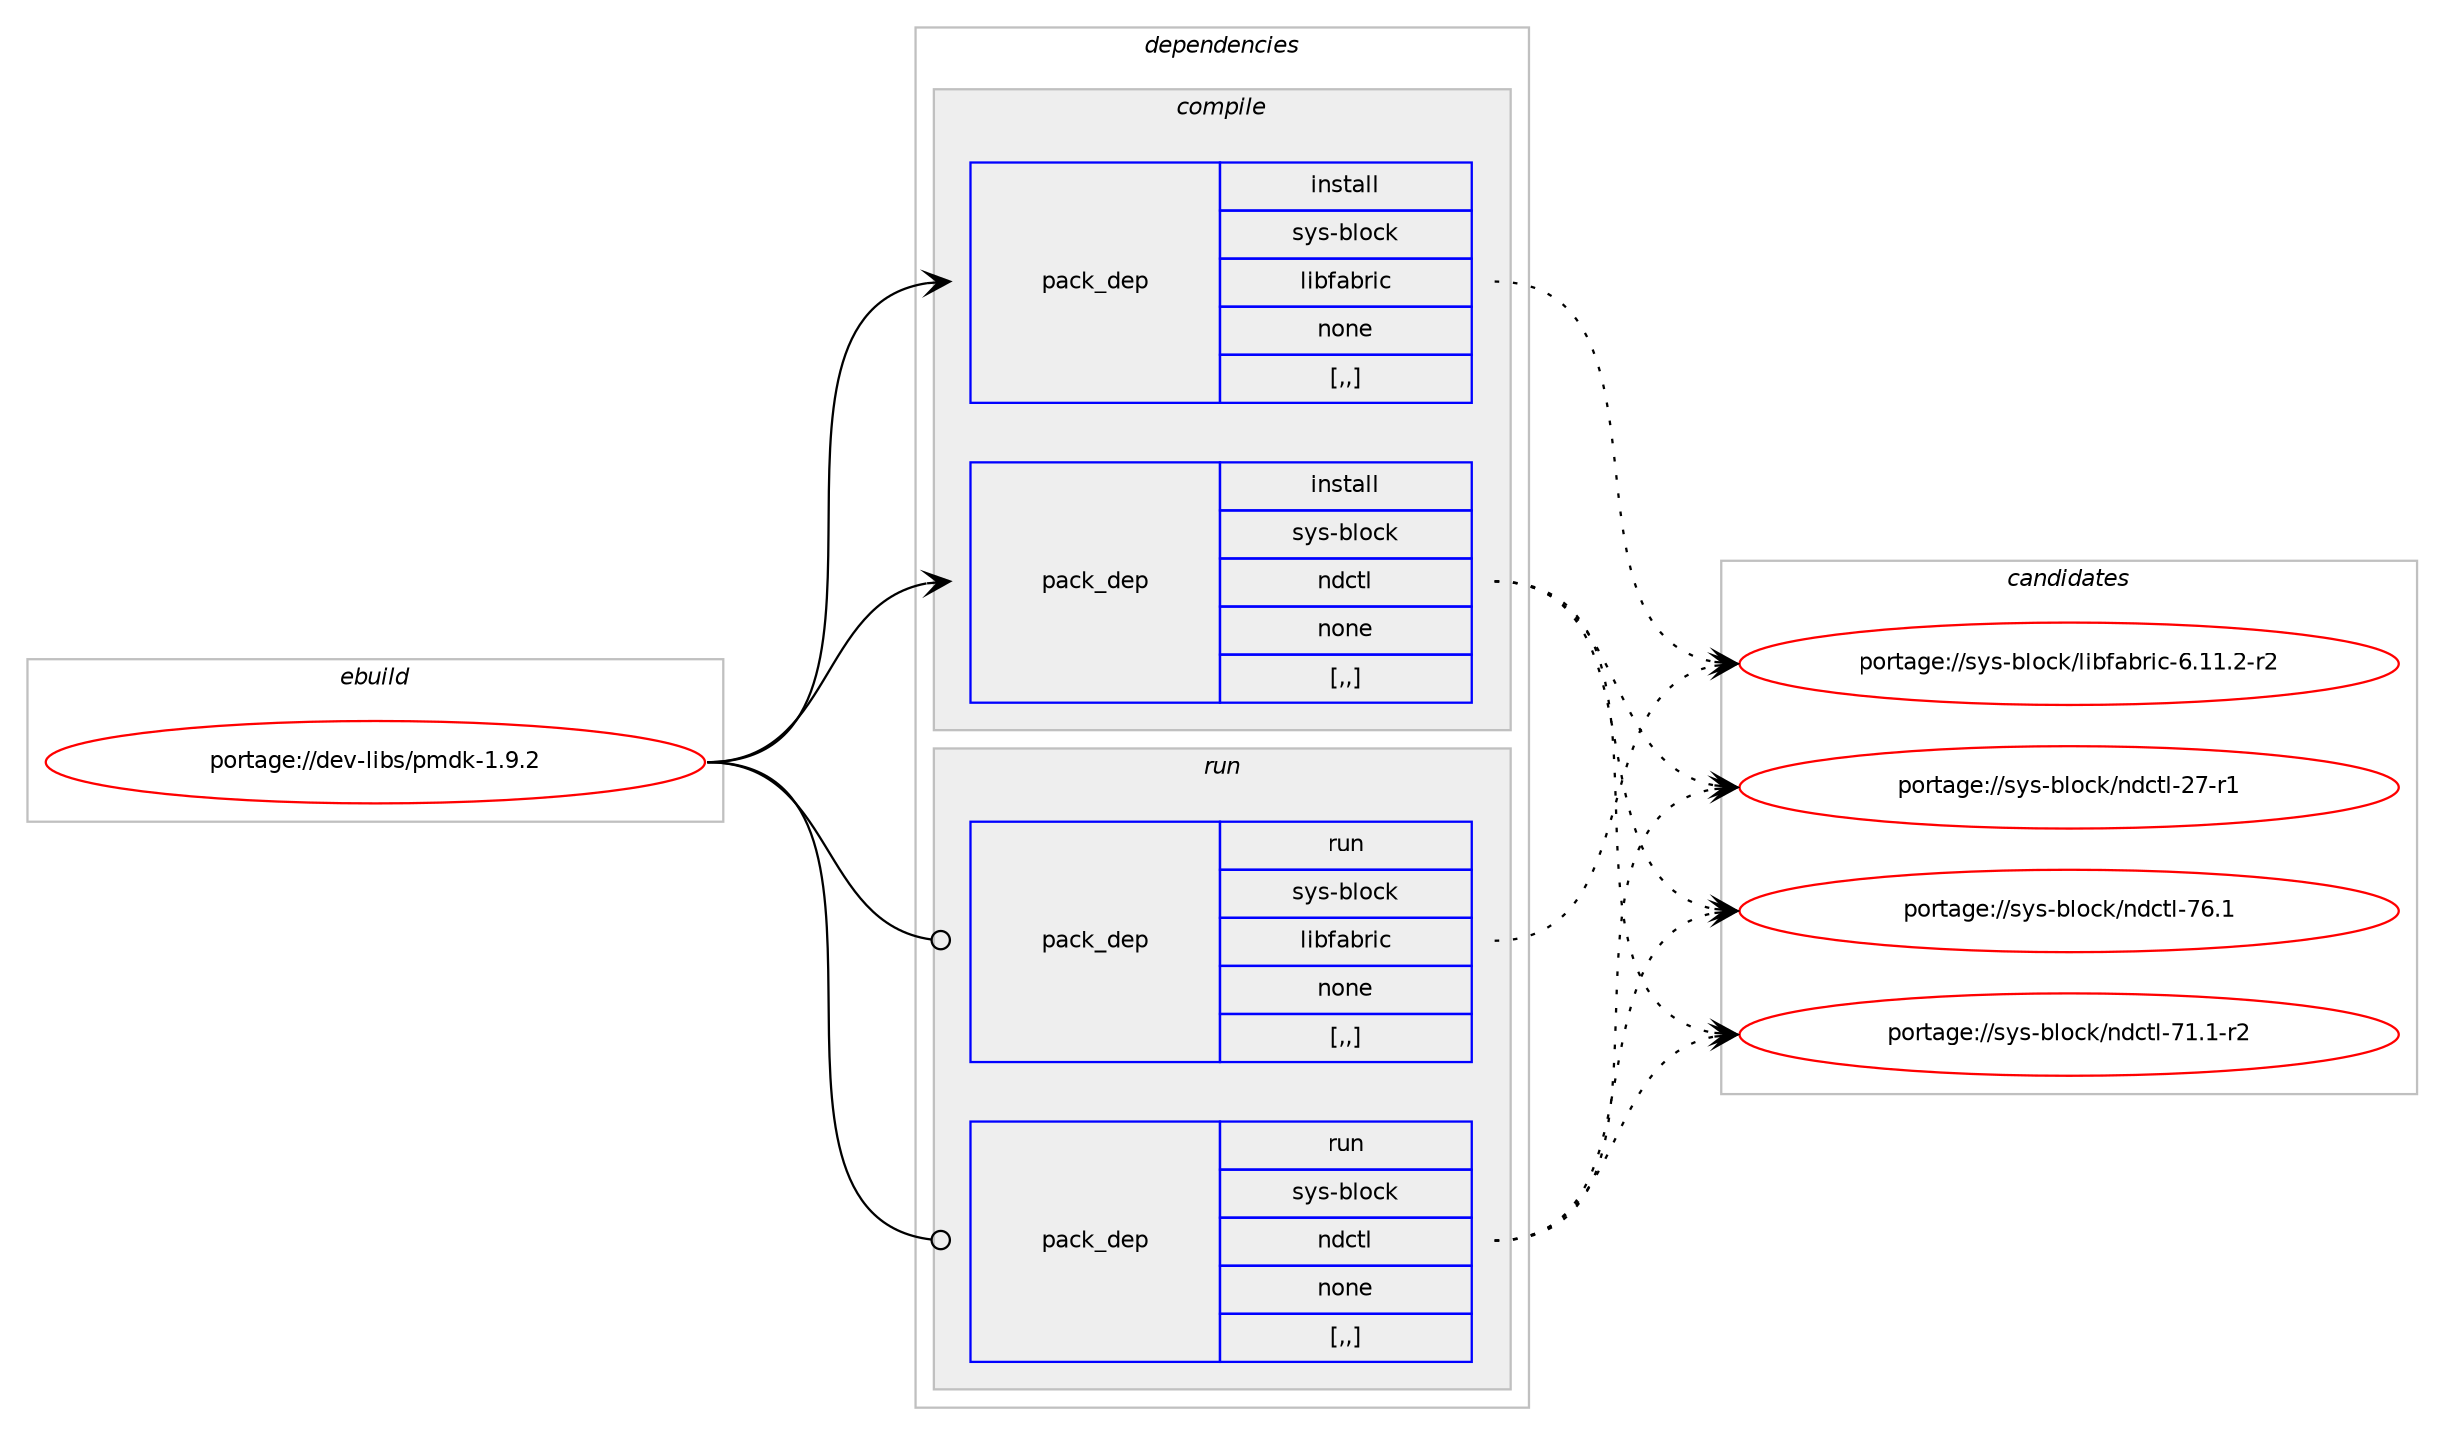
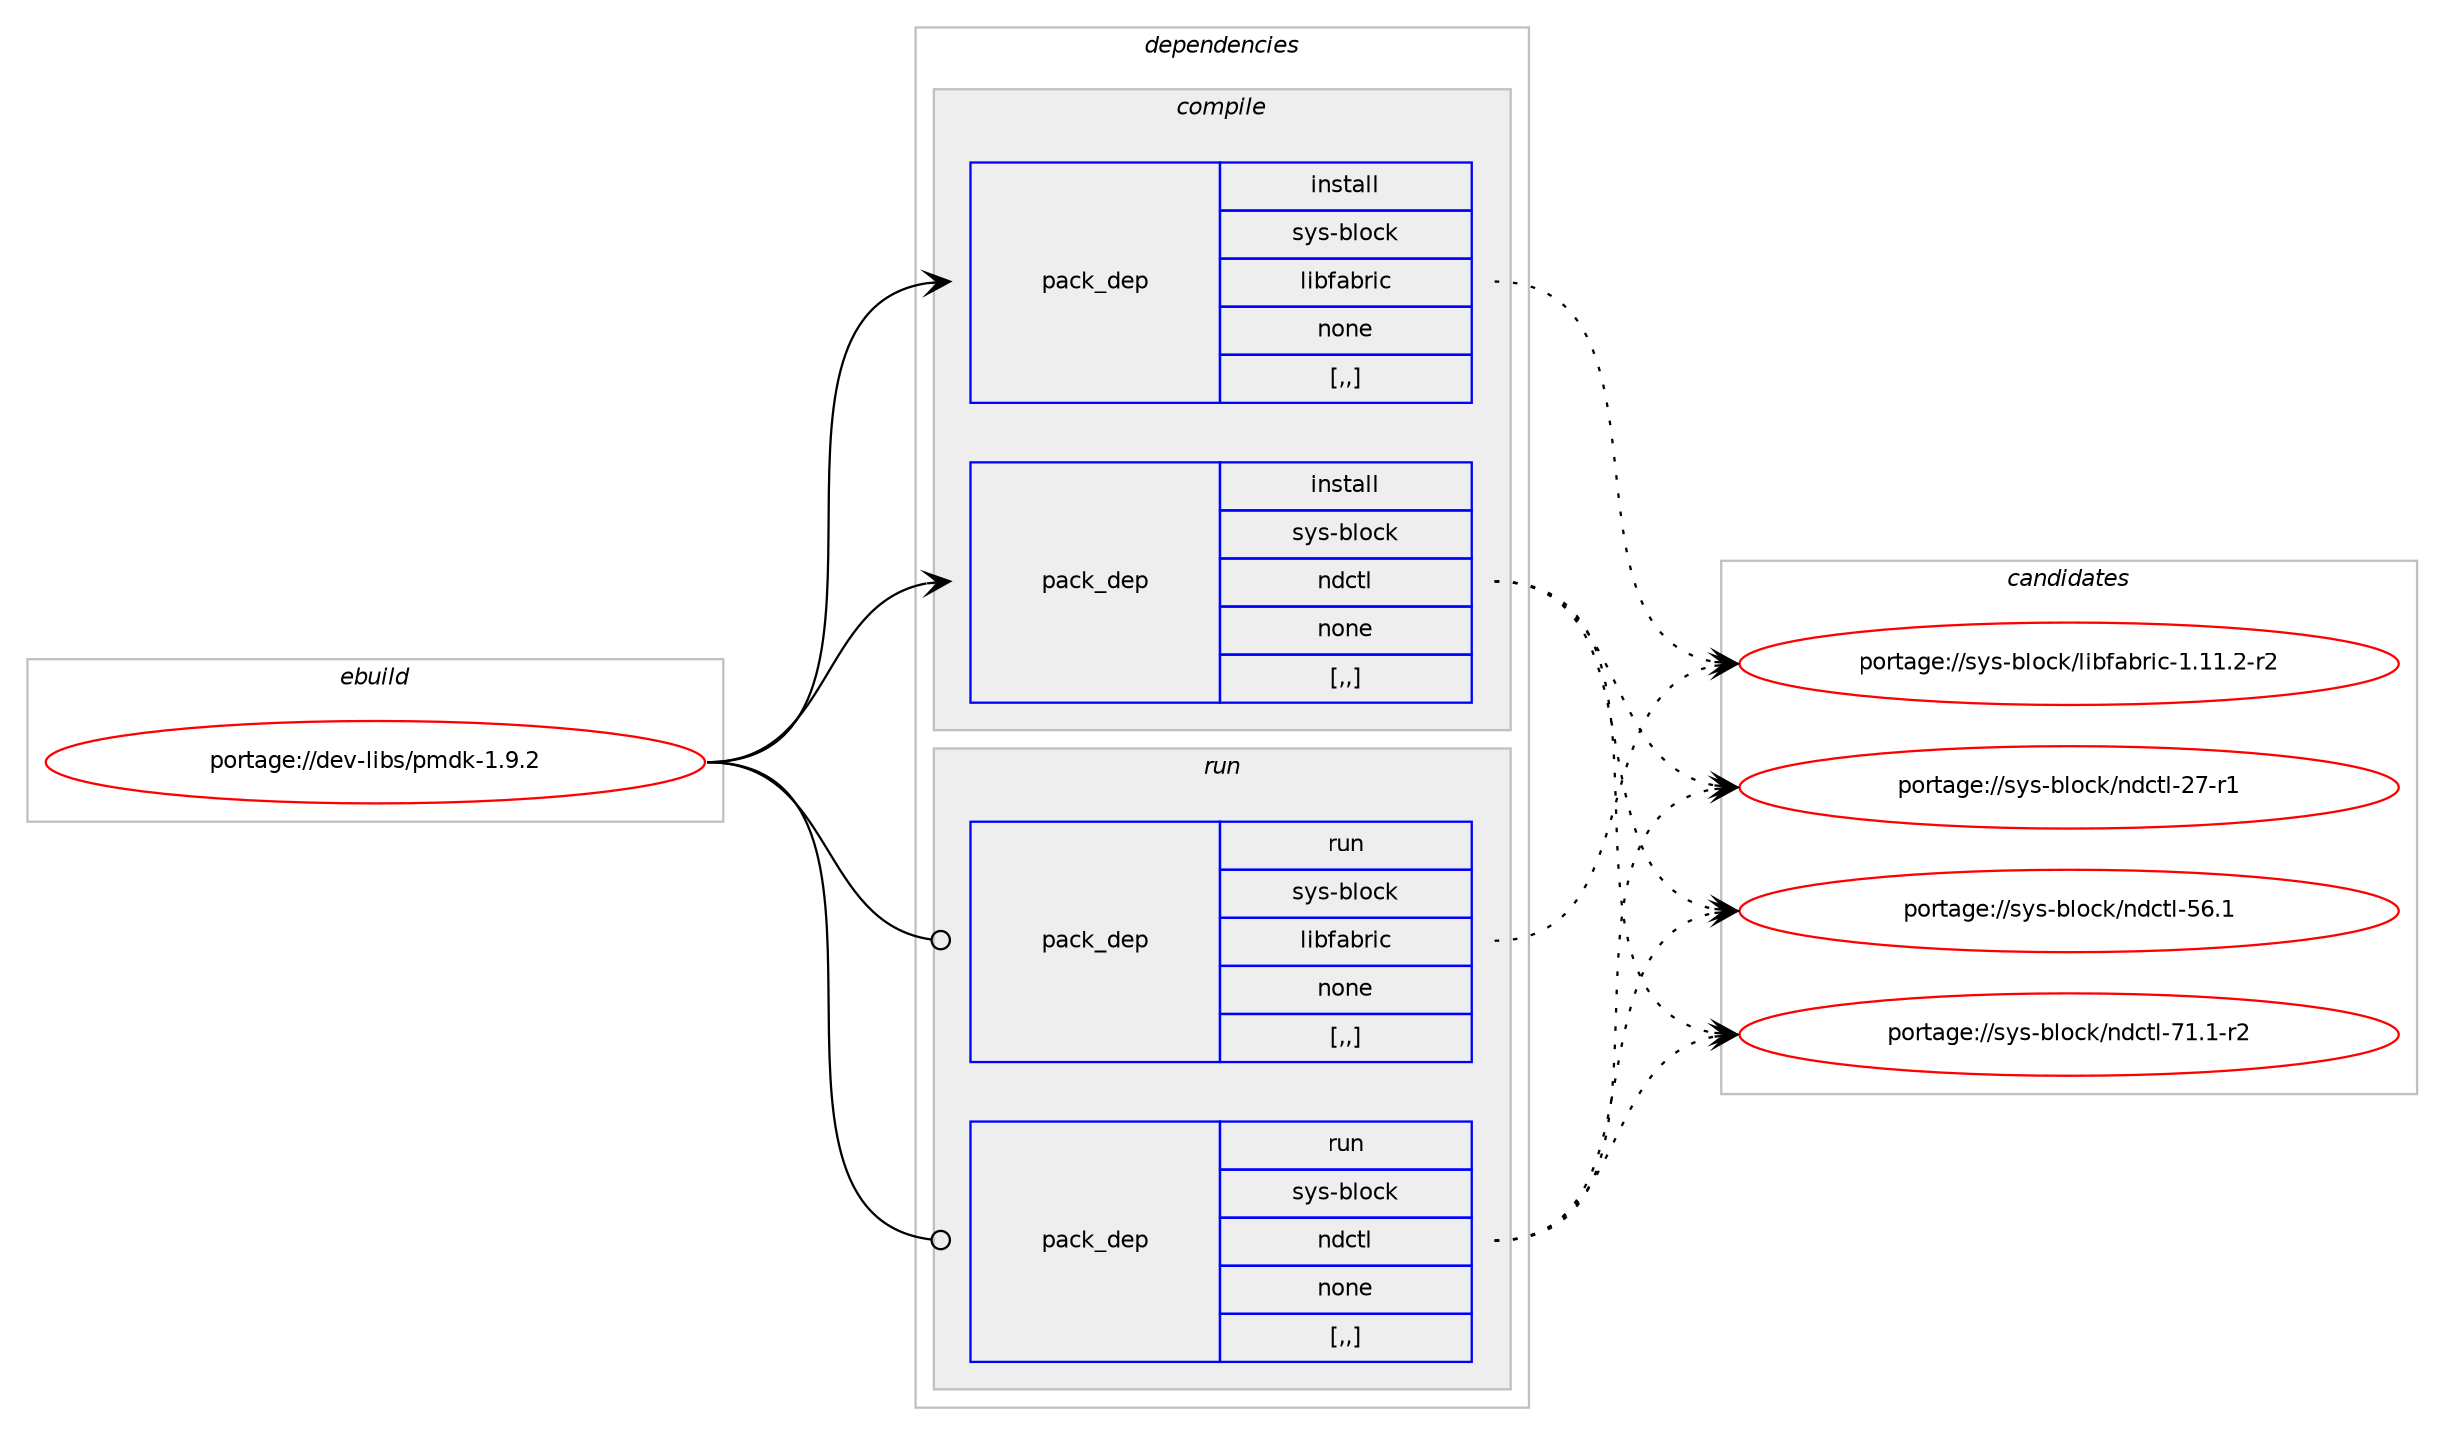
node "portage://sys-block/libfabric-6.11.2-r2": label "portage://sys-block/libfabric-6.11.2-r2" -> "portage://sys-block/libfabric-1.11.2-r2"
node "portage://sys-block/ndctl-76.1": label "portage://sys-block/ndctl-76.1" -> "portage://sys-block/ndctl-56.1"
